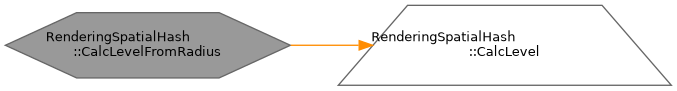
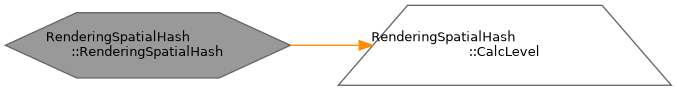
node "RenderingSpatialHash ::CalcLevelFromRadius": label "RenderingSpatialHash ::CalcLevelFromRadius" -> "RenderingSpatialHash ::RenderingSpatialHash"
